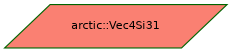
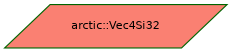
node "arctic::Vec4Si31": label "arctic::Vec4Si31" -> "arctic::Vec4Si32"
